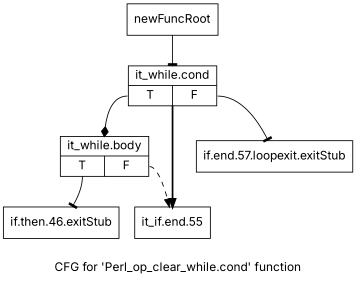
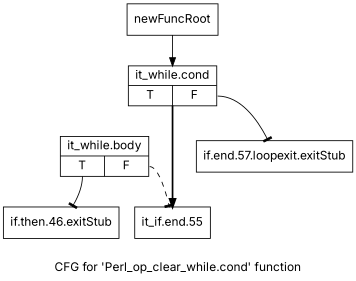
edge "newFuncRoot" -> "it_while.cond": arrowhead tee -> normal
edge "it_while.cond" -> "it_while.body": removed
edge "it_while.body" -> "it_if.end.55": arrowhead normal -> tee
